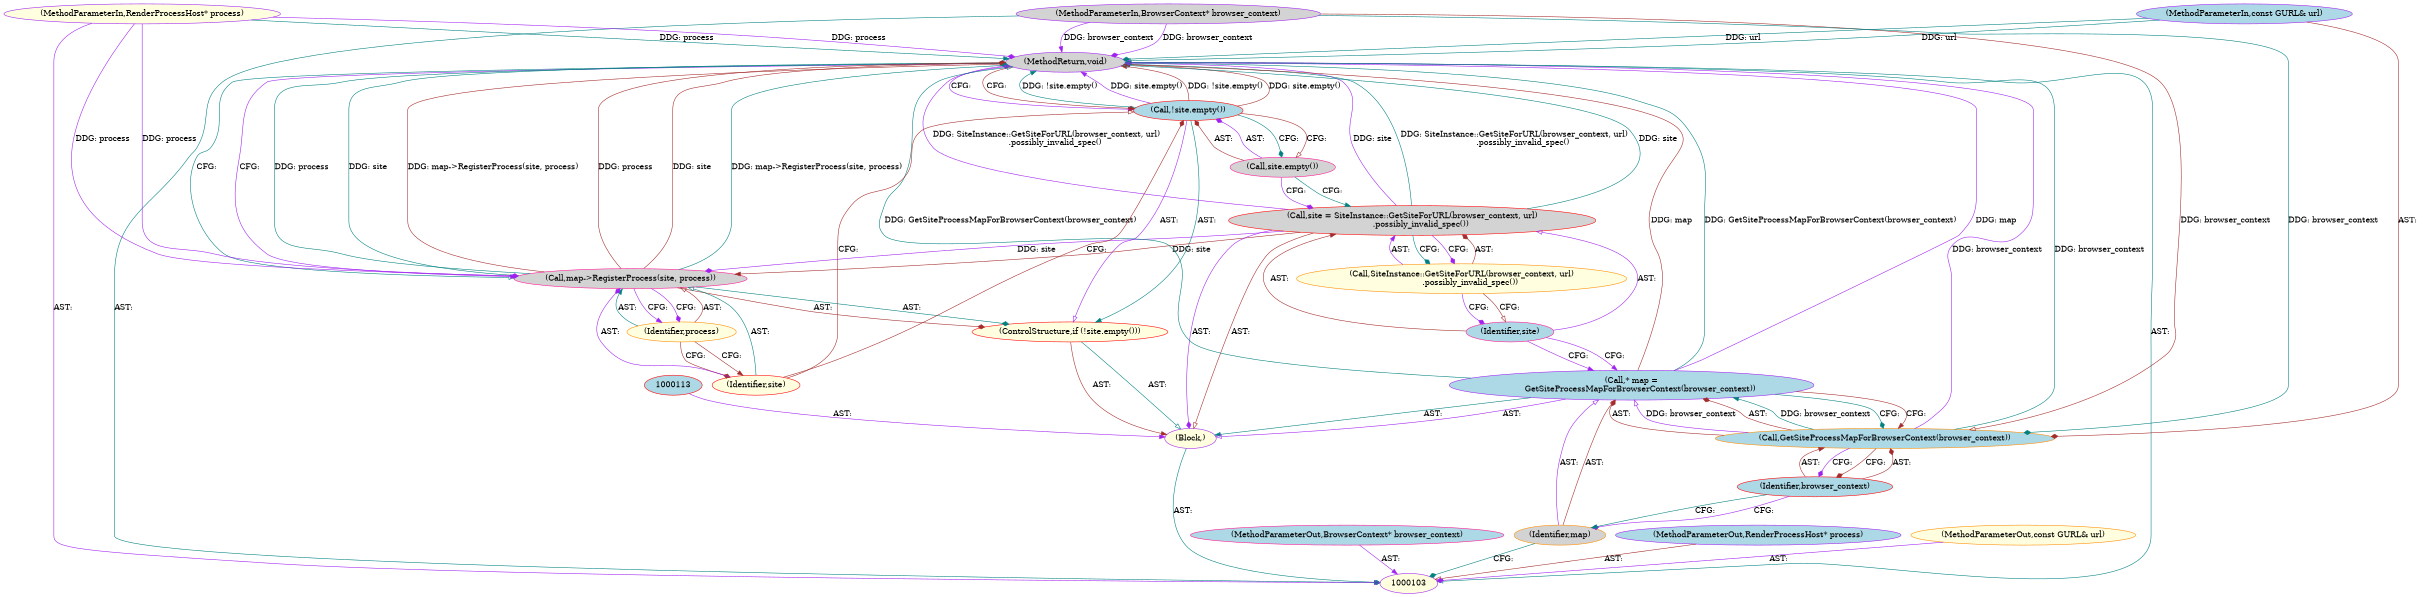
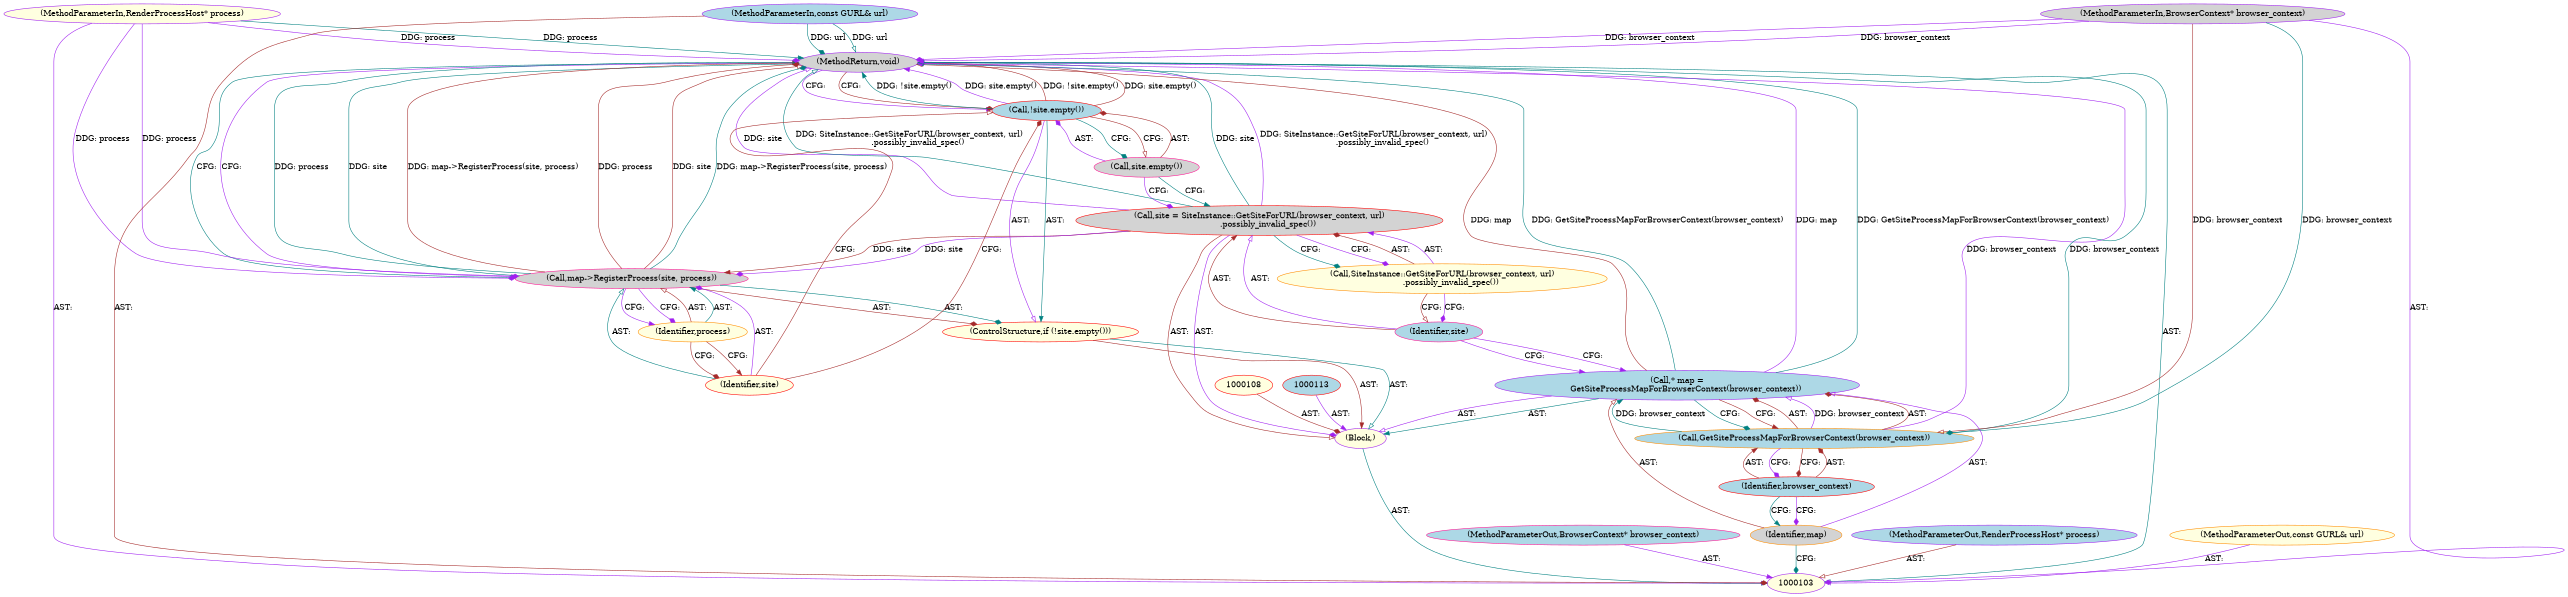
edge "(MethodParameterIn,const GURL& url)" -> "(Call,GetSiteProcessMapForBrowserContext(browser_context))": now "(MethodParameterIn,const GURL& url)" -> "1000103"
node "1000108": added
edge "(MethodParameterIn,BrowserContext* browser_context)" -> "1000103": color teal -> purple
edge "(MethodParameterOut,const GURL& url)" -> "1000103": arrowhead diamond -> onormal
